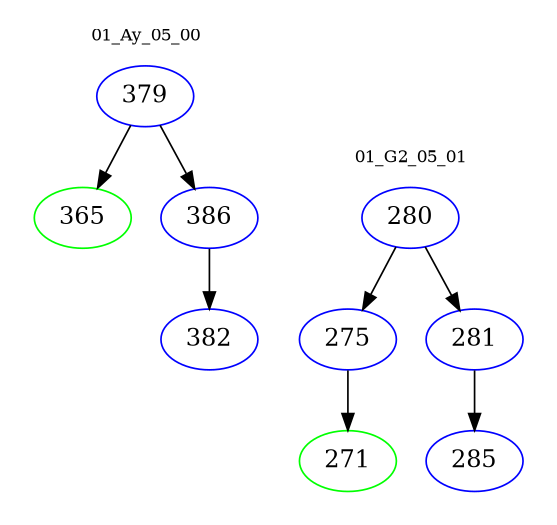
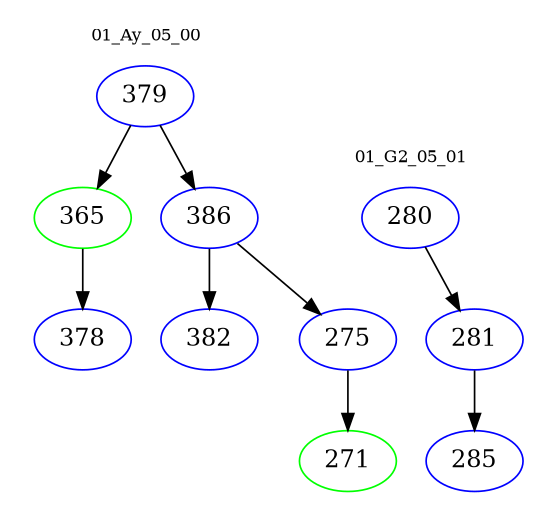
edge "280" -> "275": now "386" -> "275"
node "378": added
